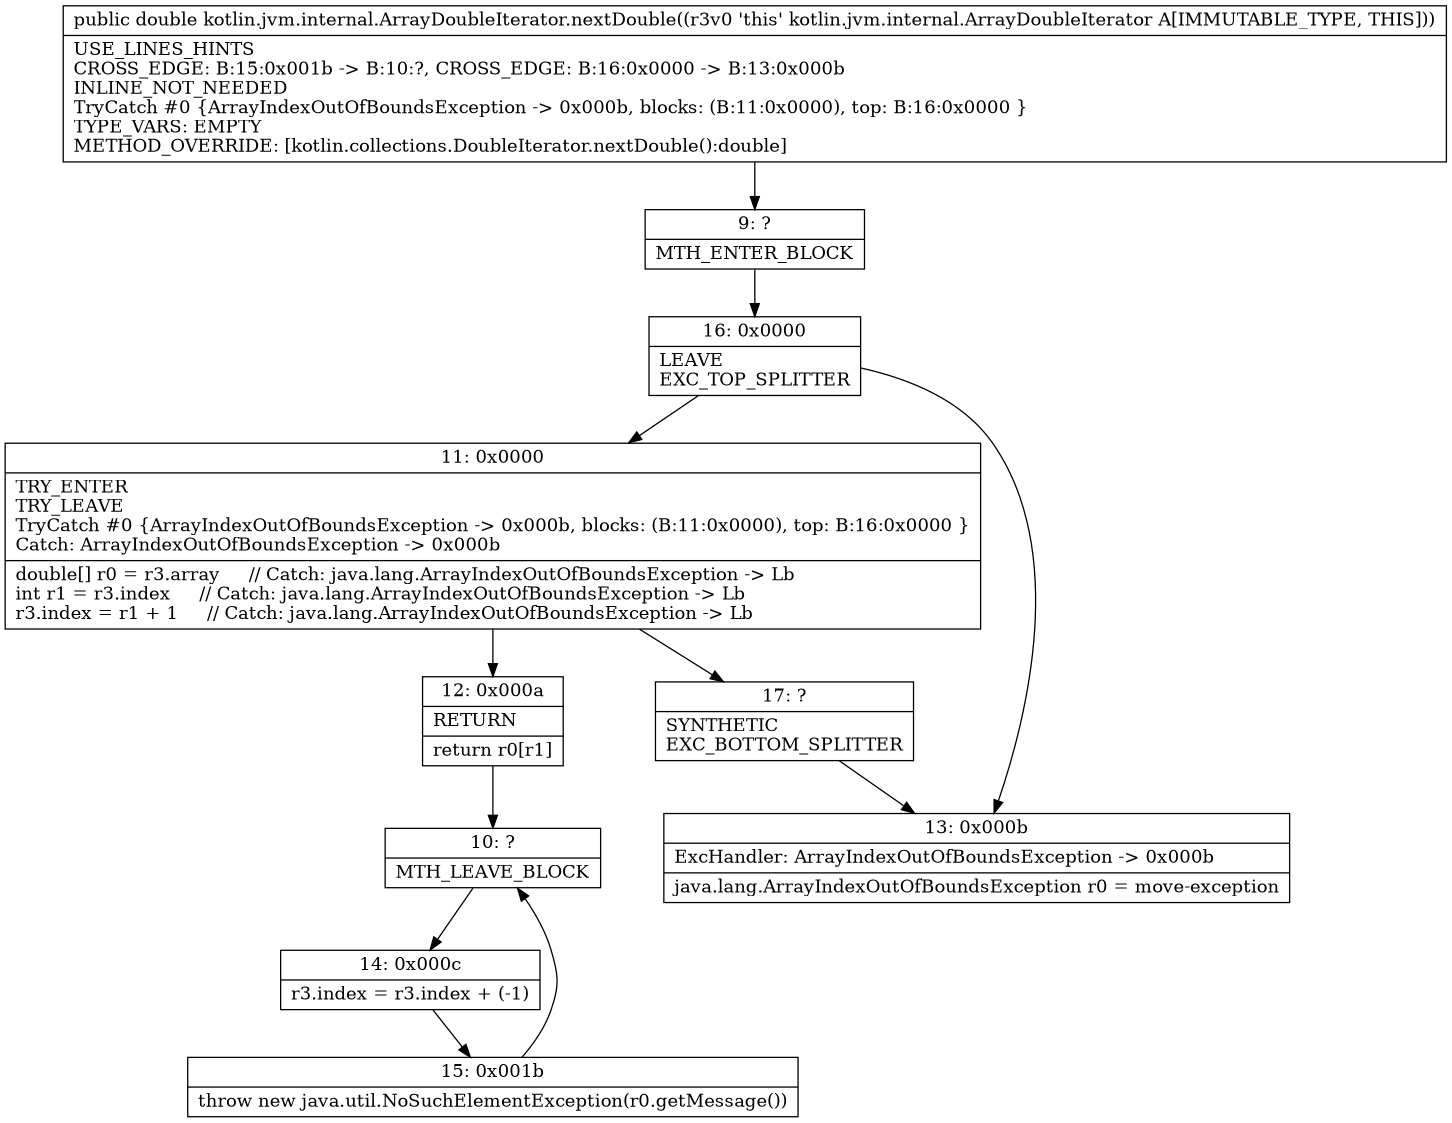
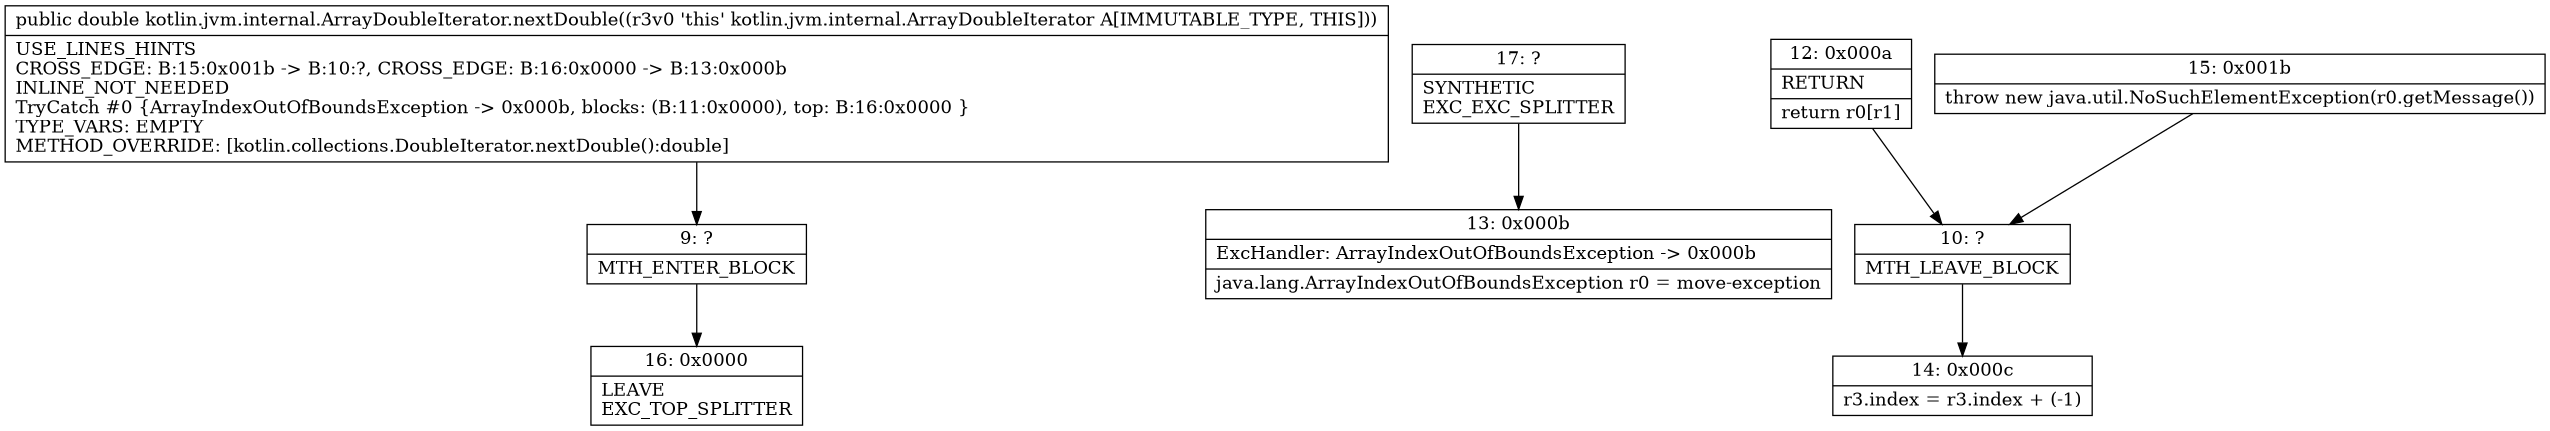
node "11: 0x0000": removed
edge "16: 0x0000" -> "13: 0x000b": removed
node "17: ?": text "EXC_BOTTOM_SPLITTER" -> "EXC_EXC_SPLITTER"
edge "14: 0x000c" -> "15: 0x001b": removed
